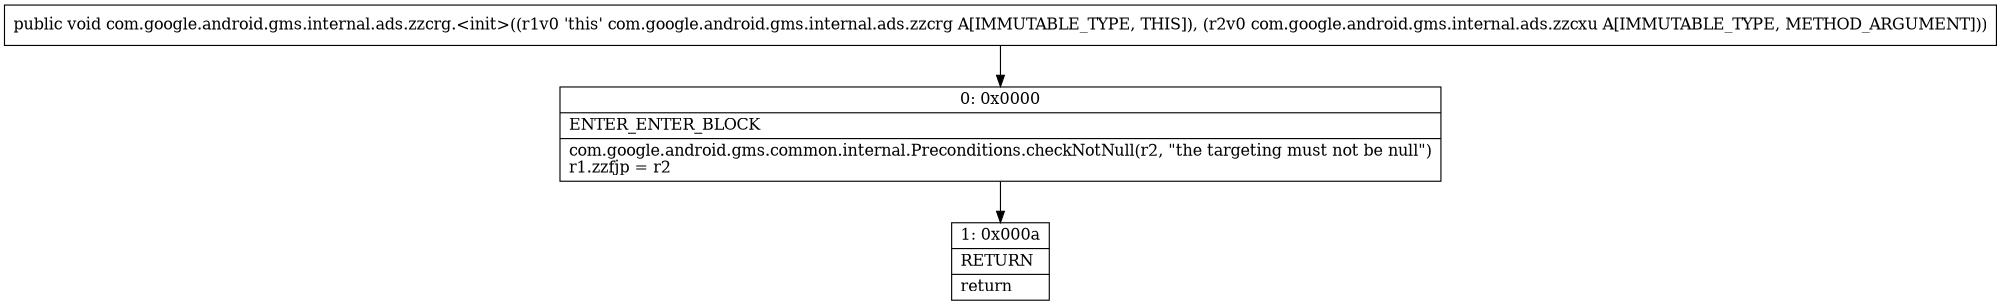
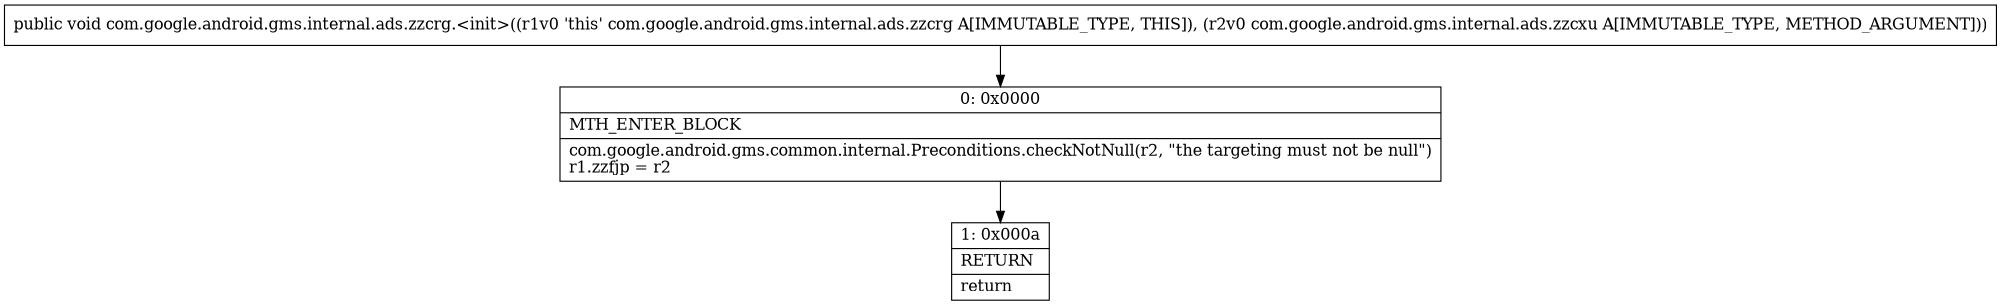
node "0: 0x0000": text "ENTER_ENTER_BLOCK" -> "MTH_ENTER_BLOCK"
